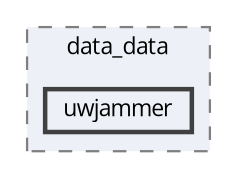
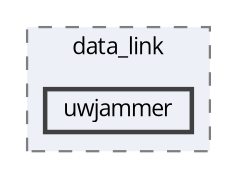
cluster "data_data": label "data_data" -> "data_link"
